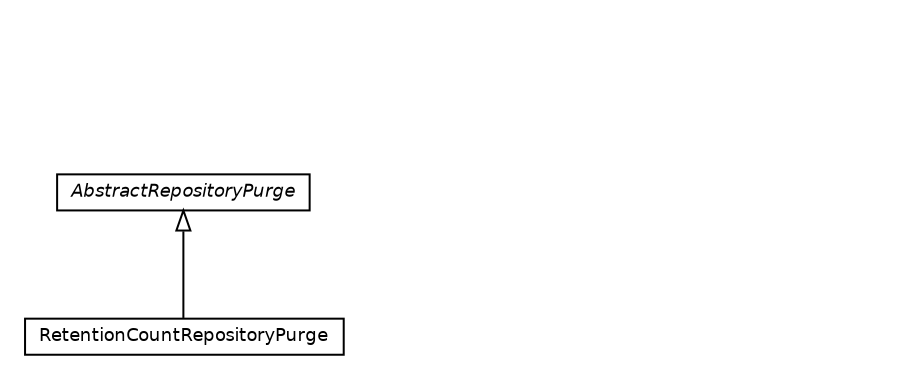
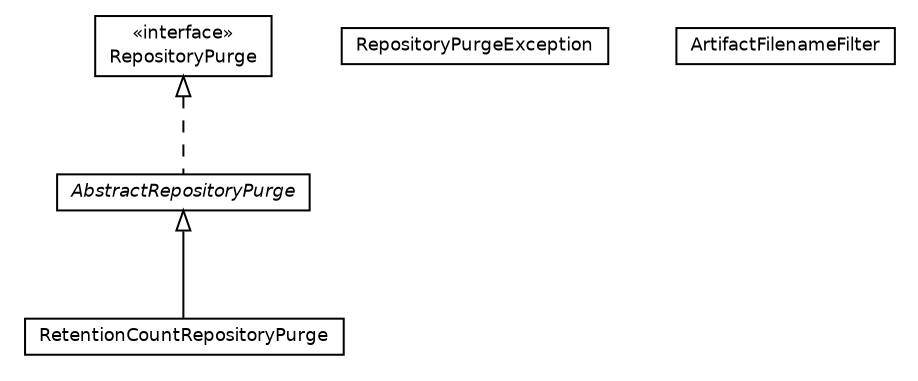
node "RepositoryPurge": added
node "RepositoryPurgeException": added
node "ArtifactFilenameFilter": added
